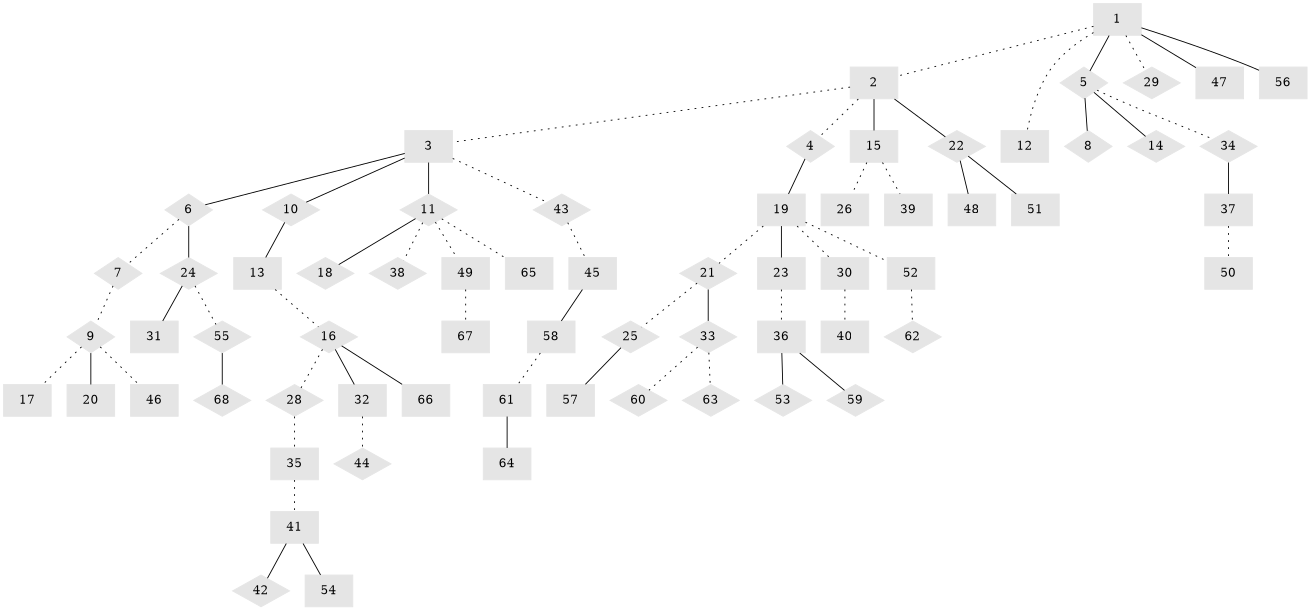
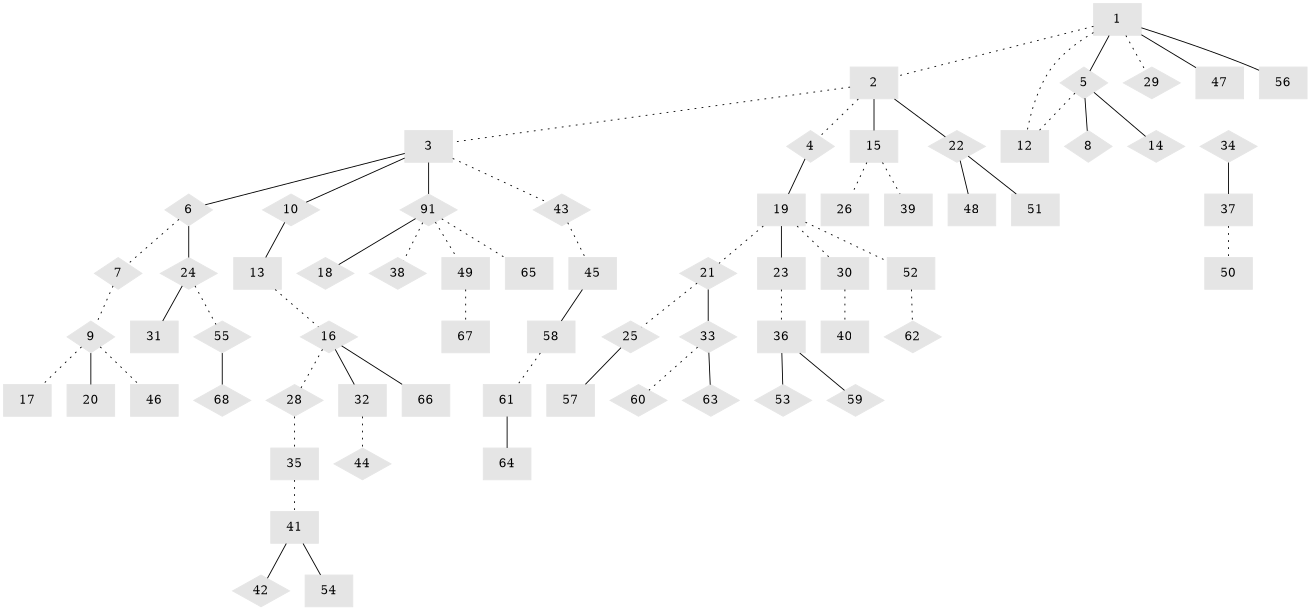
edge "5" -- "34": now "5" -- "12"
node "11": label "11" -> "91"
edge "33" -- "63": style dotted -> solid
